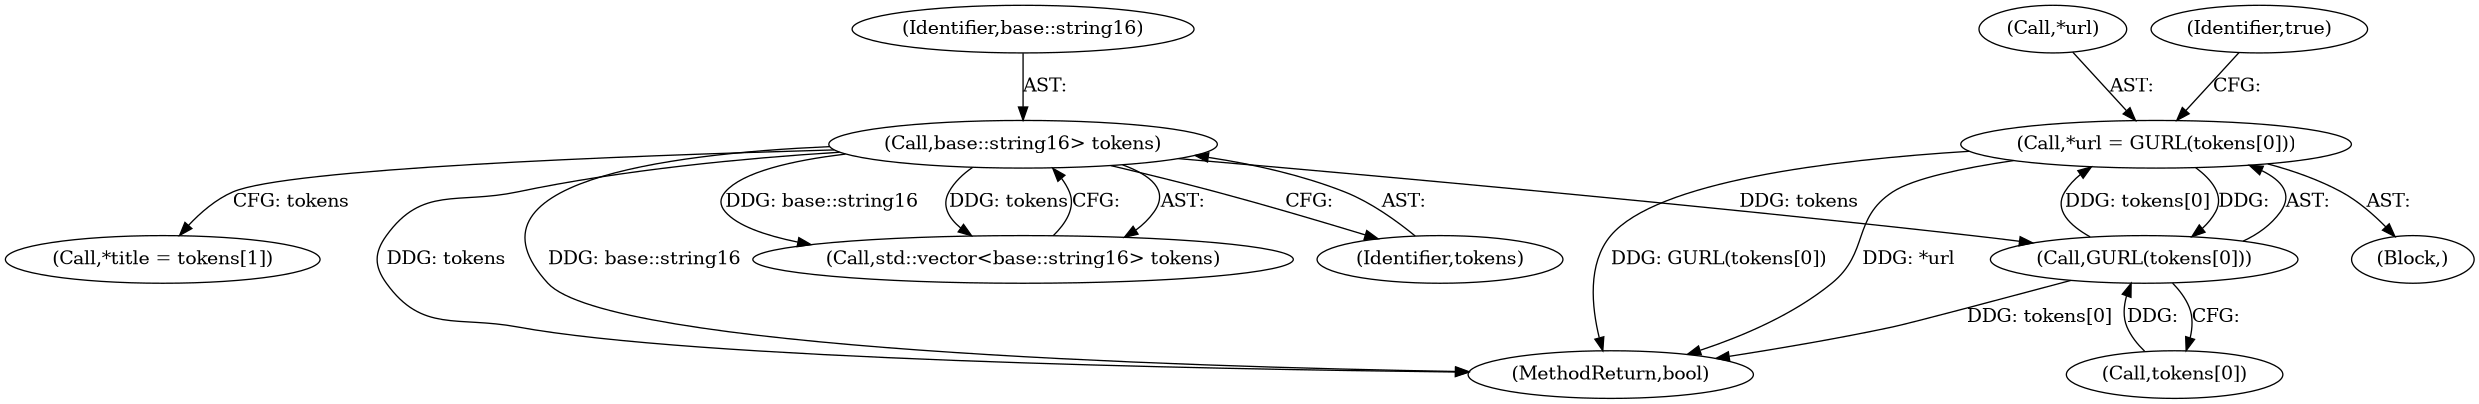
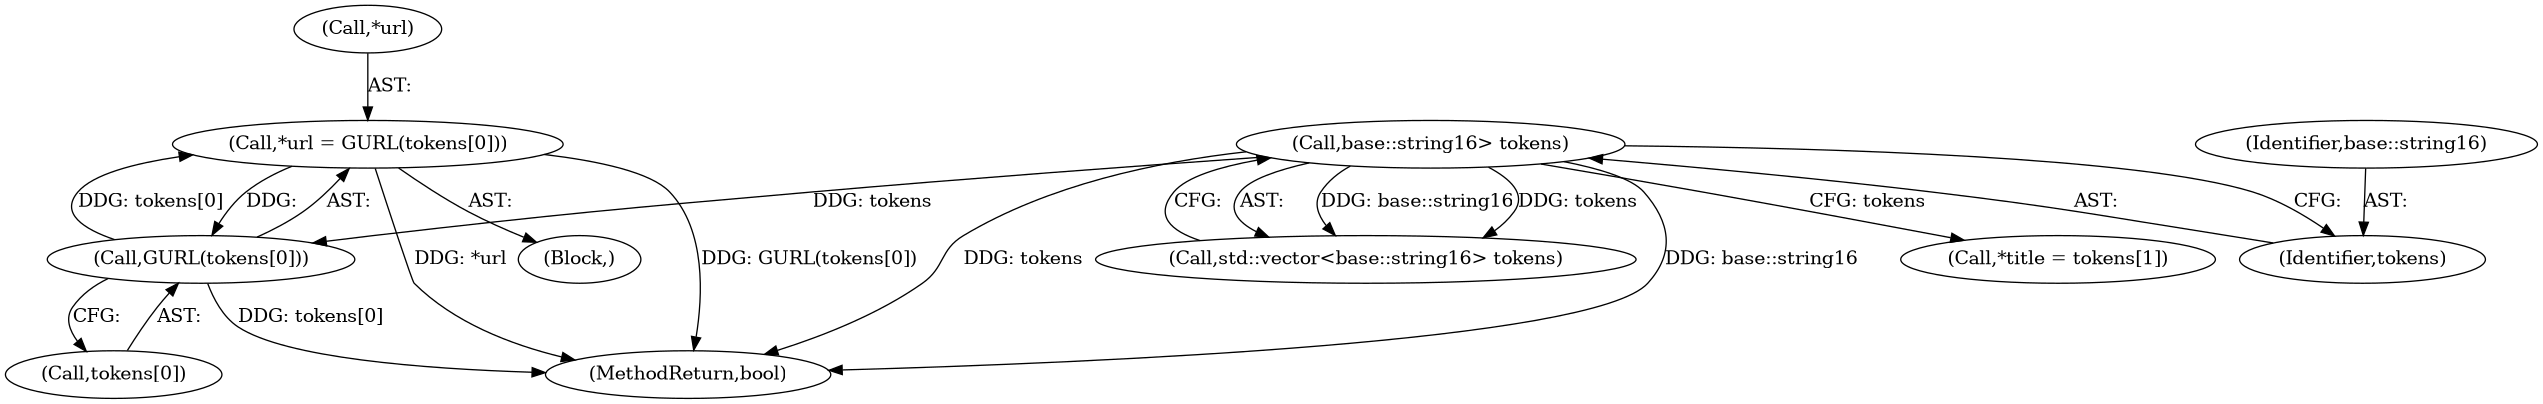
node "(Identifier,true)": removed
edge "(Identifier,base::string16)" -> "(Call,base::string16> tokens)": now "(Identifier,base::string16)" -> "(Identifier,tokens)"
edge "(Call,tokens[0])" -> "(Call,GURL(tokens[0]))": label "DDG: " -> "AST: "
